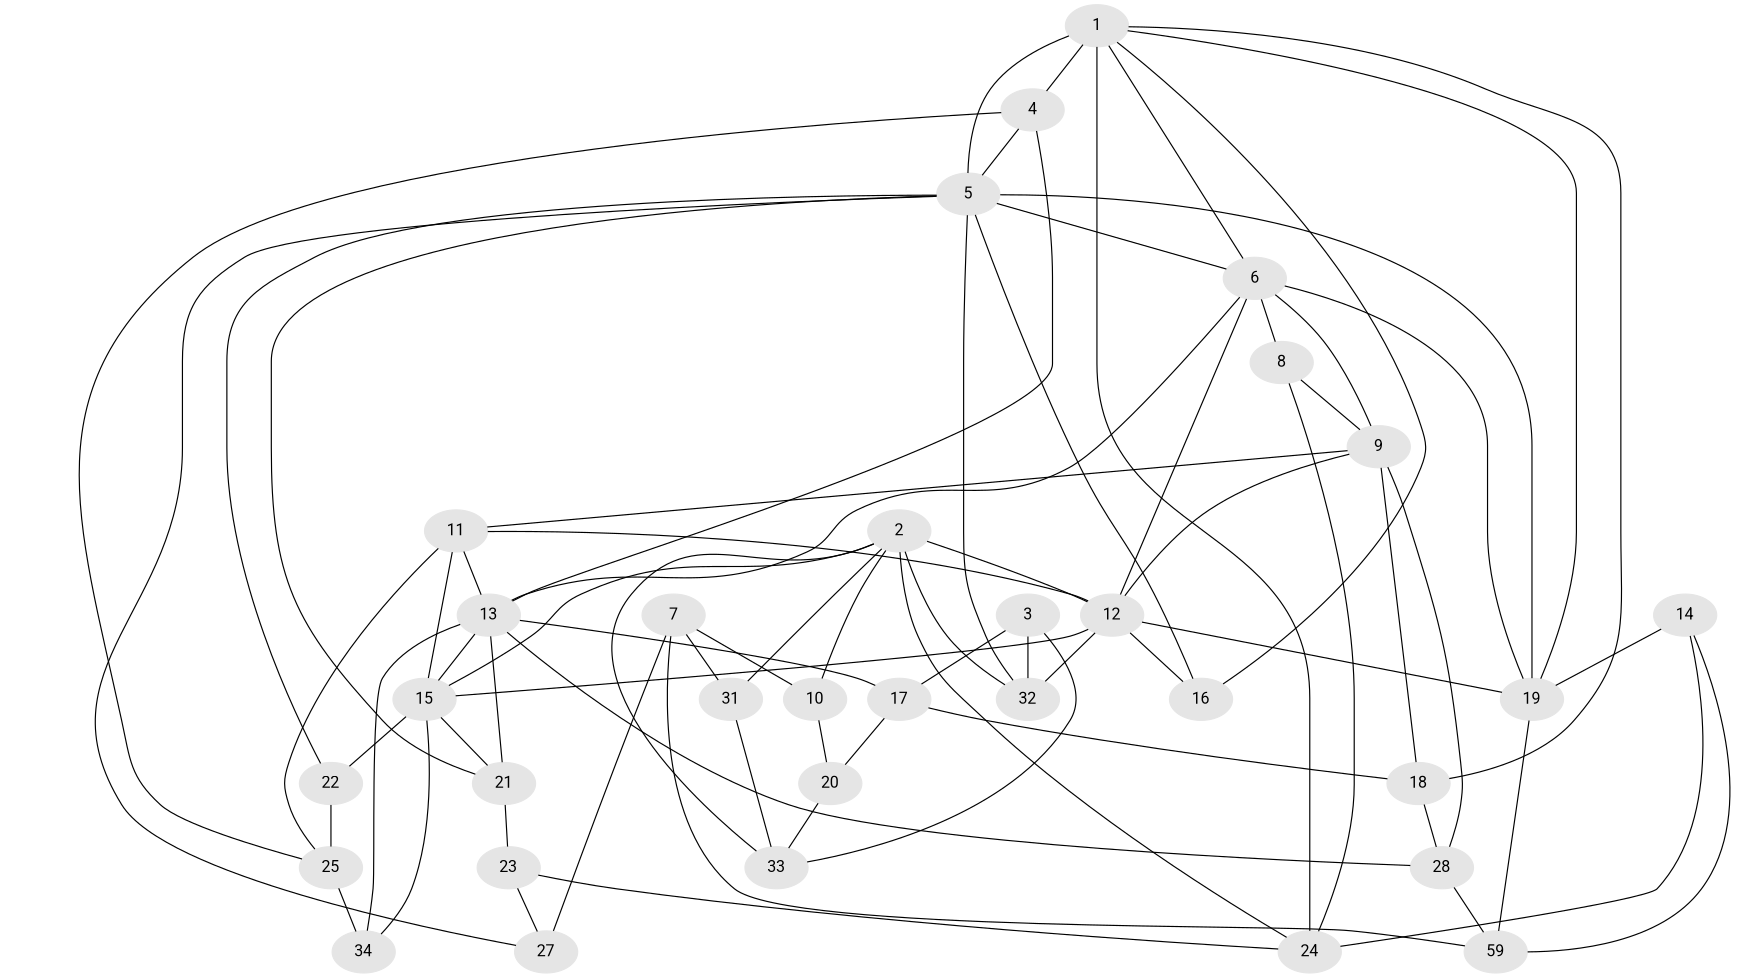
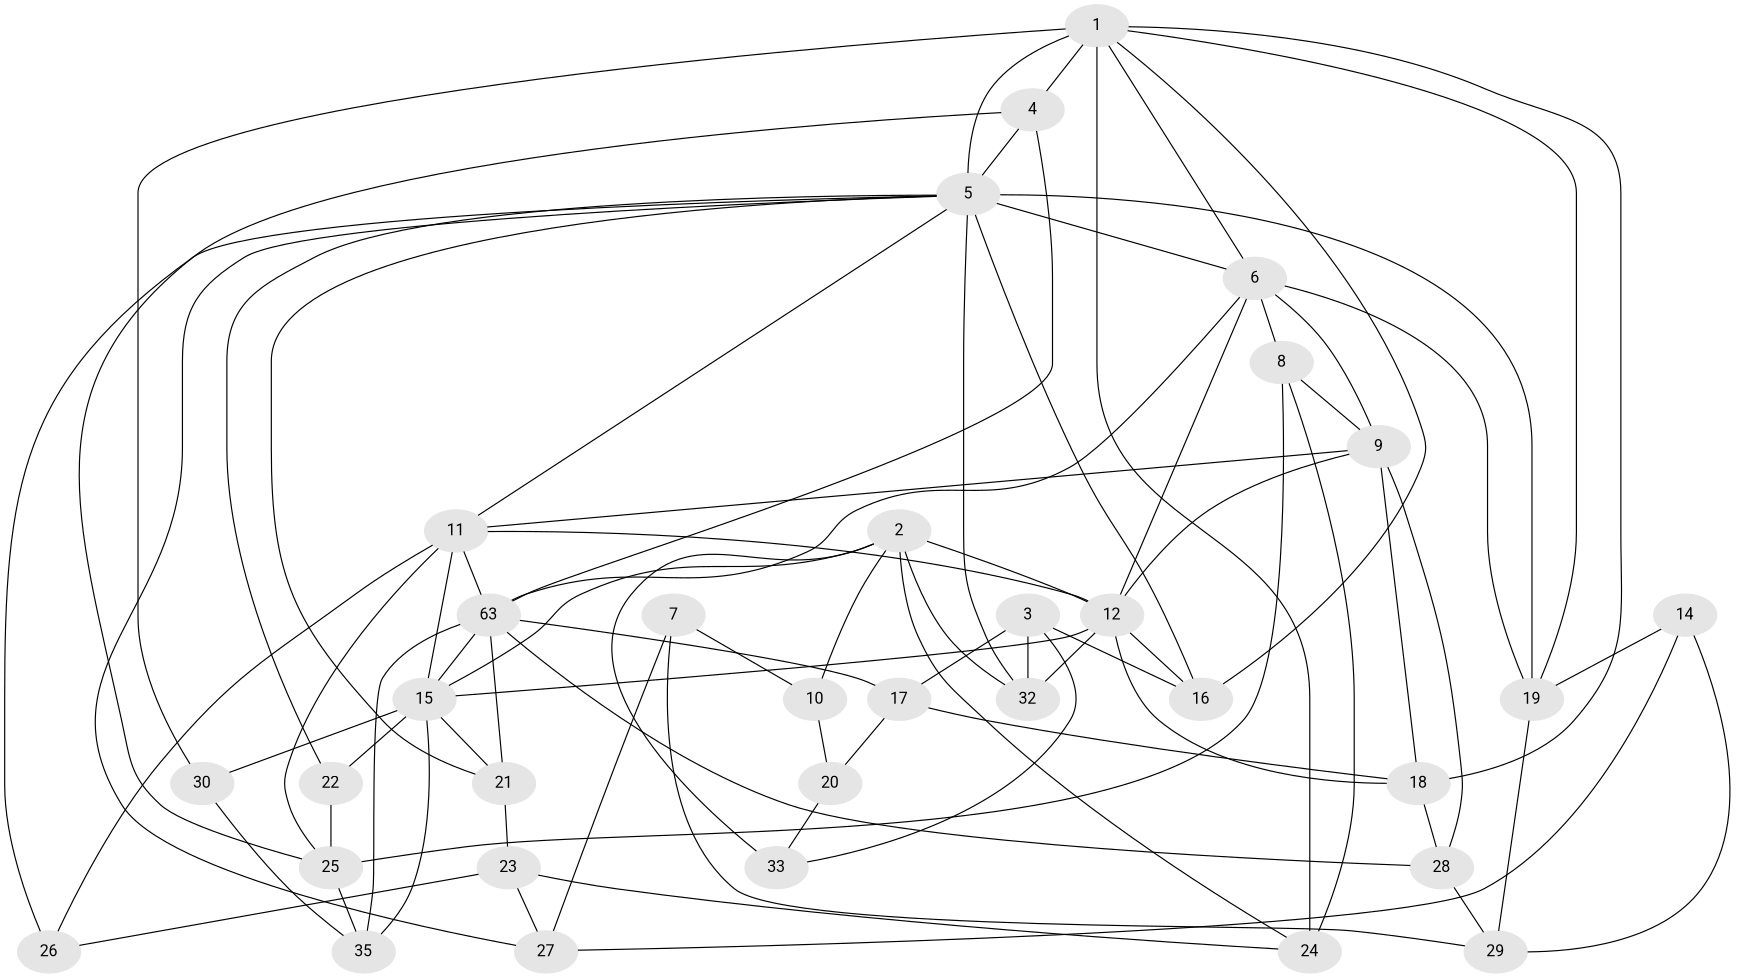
edge "5" -- "11": added
node "13": label "13" -> "63"
edge "3" -- "16": added
edge "12" -- "19": now "12" -- "18"
node "31": removed
node "30": added
edge "8" -- "25": added
edge "14" -- "24": now "14" -- "27"
node "26": added
node "34": label "34" -> "35"
node "59": label "59" -> "29"
